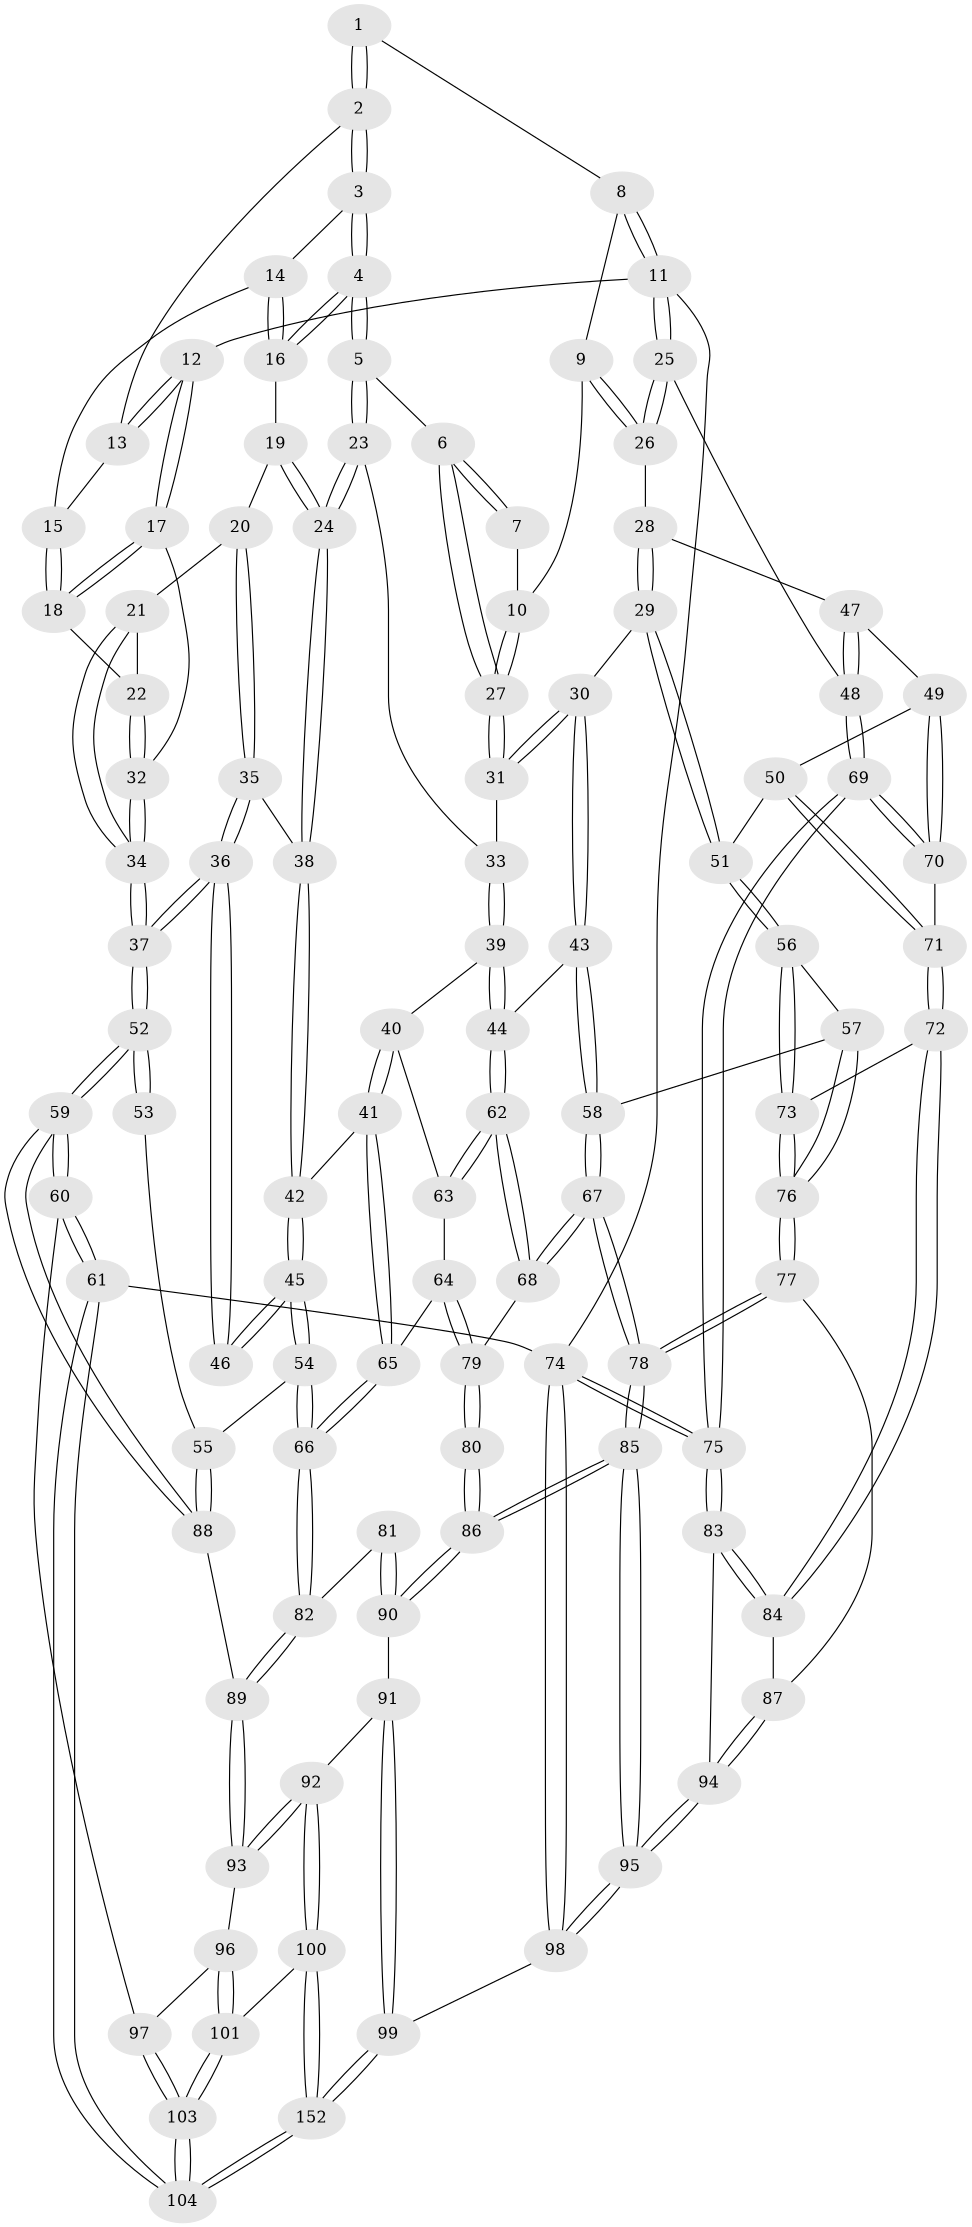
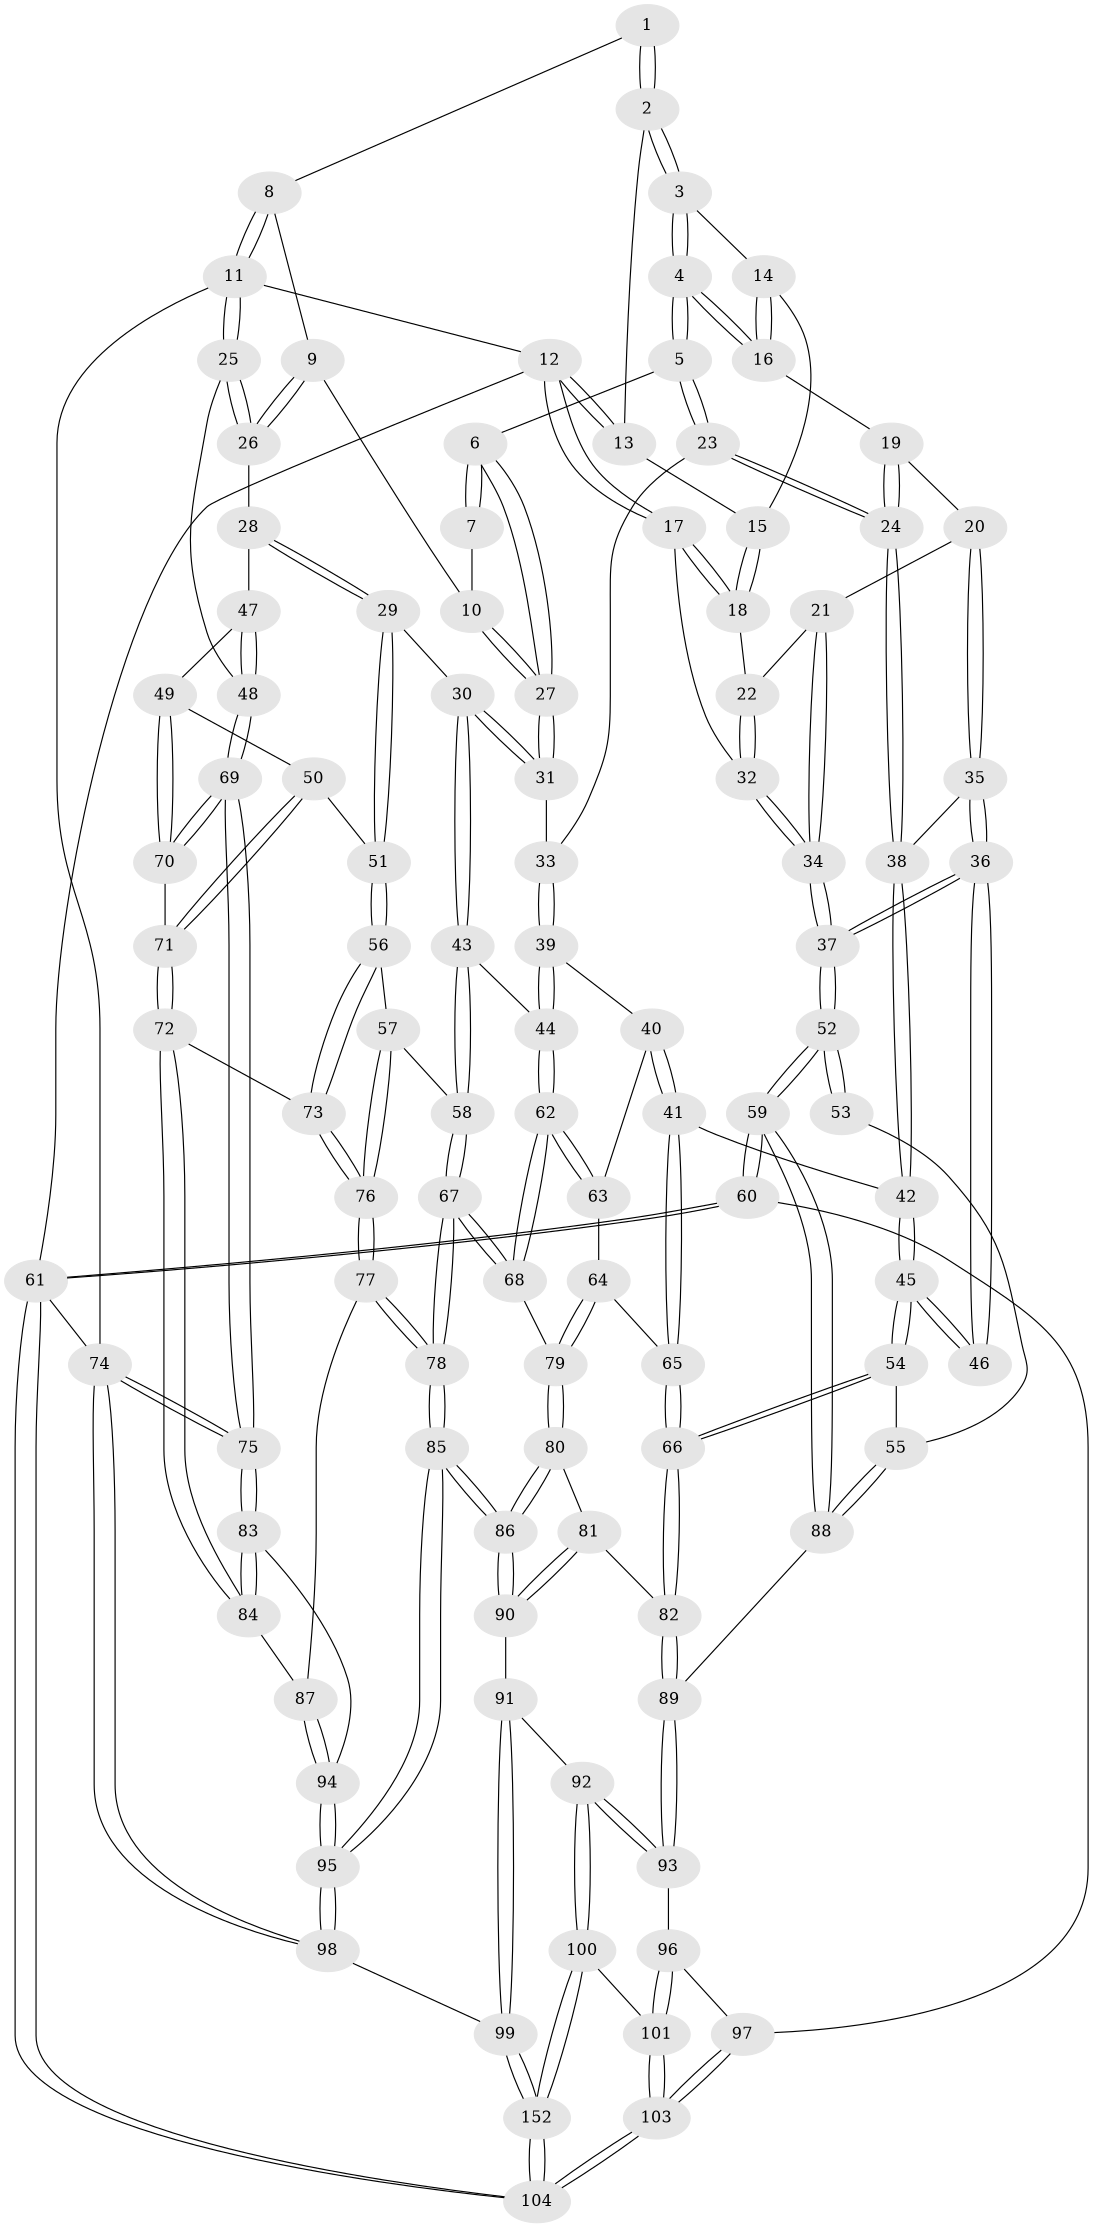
edge "12" -- "61": added
edge "80" -- "81": added
